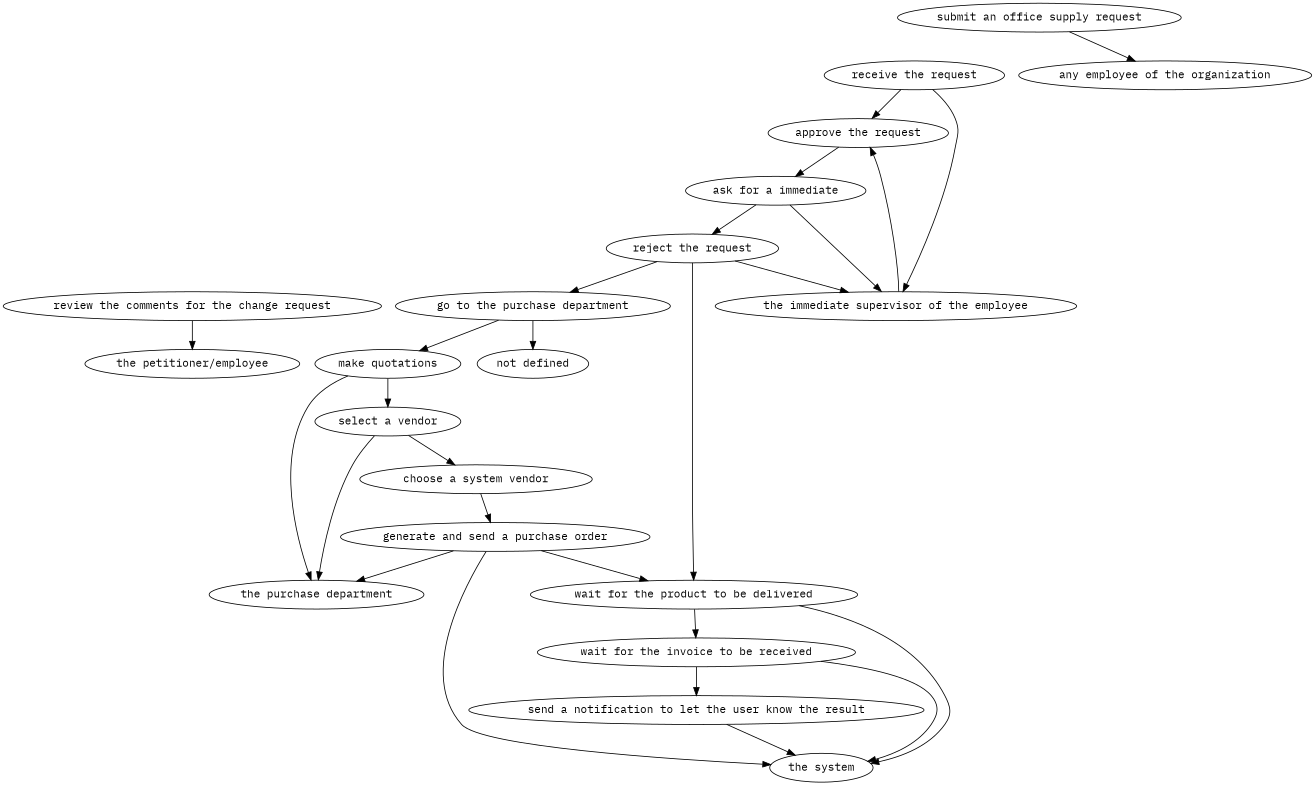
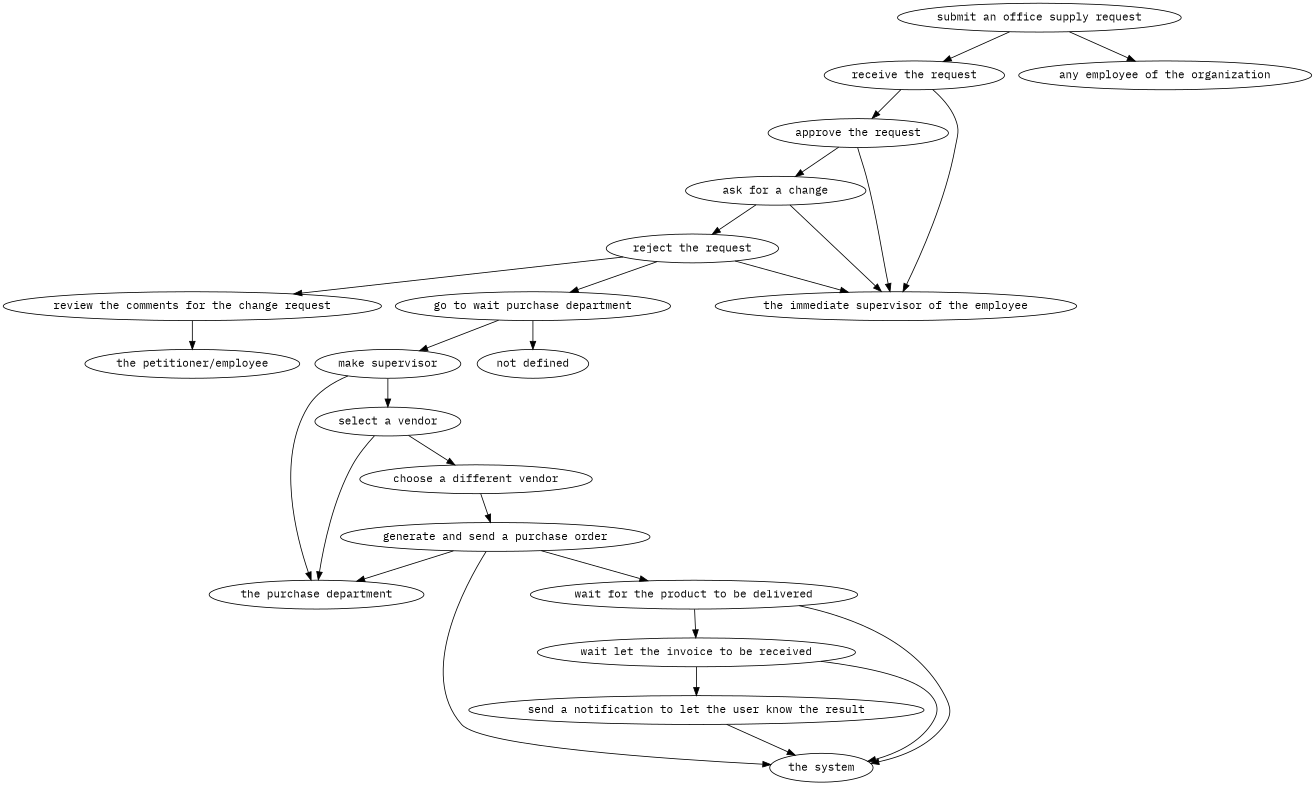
edge "submit an office supply request" -> "receive the request": added
node "ask for a immediate": label "ask for a immediate" -> "ask for a change"
edge "the immediate supervisor of the employee" -> "approve the request": reversed
node "go to the purchase department": label "go to the purchase department" -> "go to wait purchase department"
node "make quotations": label "make quotations" -> "make supervisor"
edge "reject the request" -> "wait for the product to be delivered": now "reject the request" -> "review the comments for the change request"
node "choose a system vendor": label "choose a system vendor" -> "choose a different vendor"
node "wait for the invoice to be received": label "wait for the invoice to be received" -> "wait let the invoice to be received"
